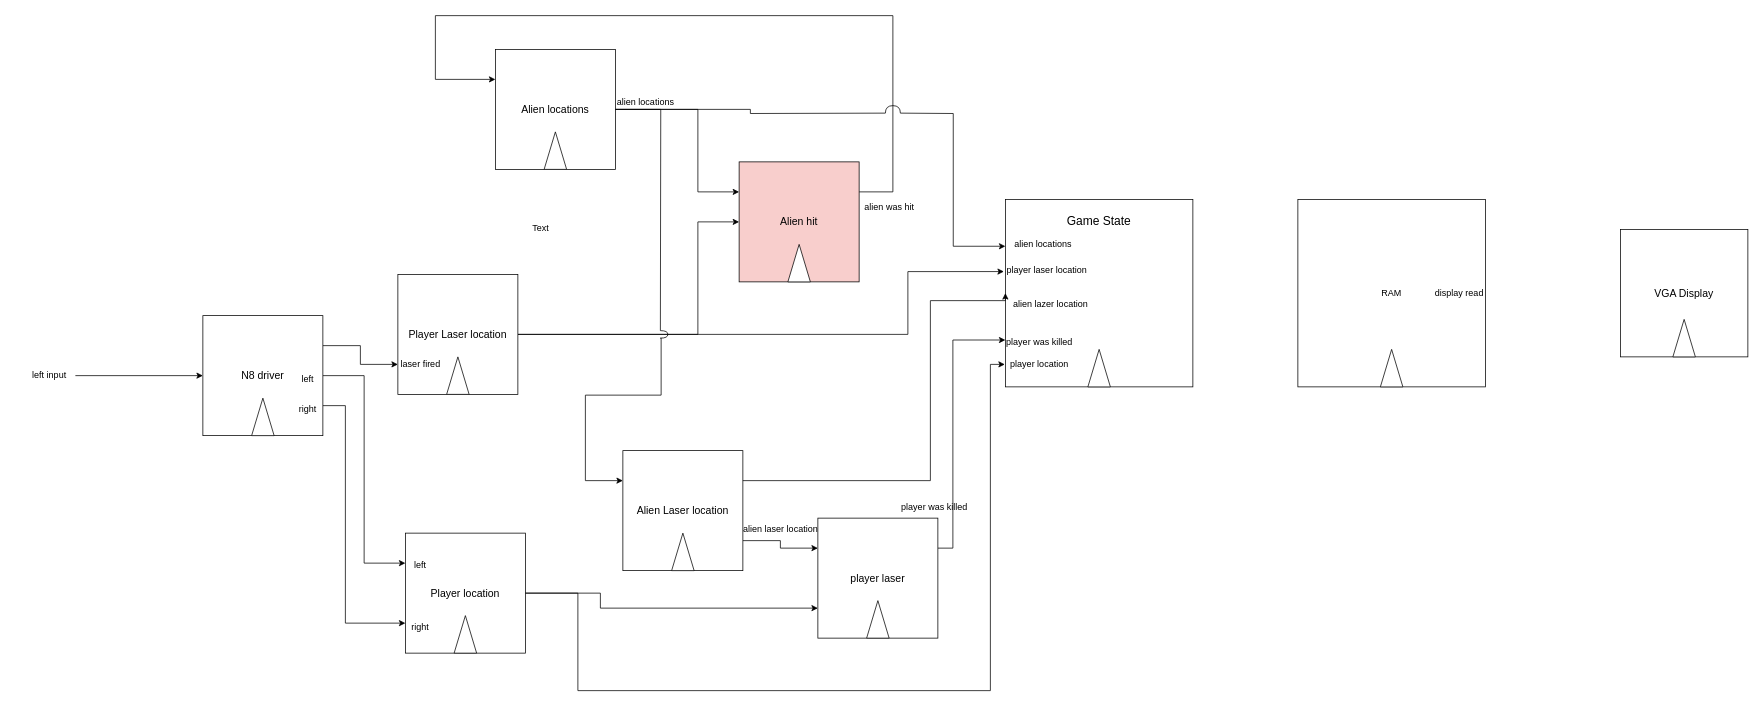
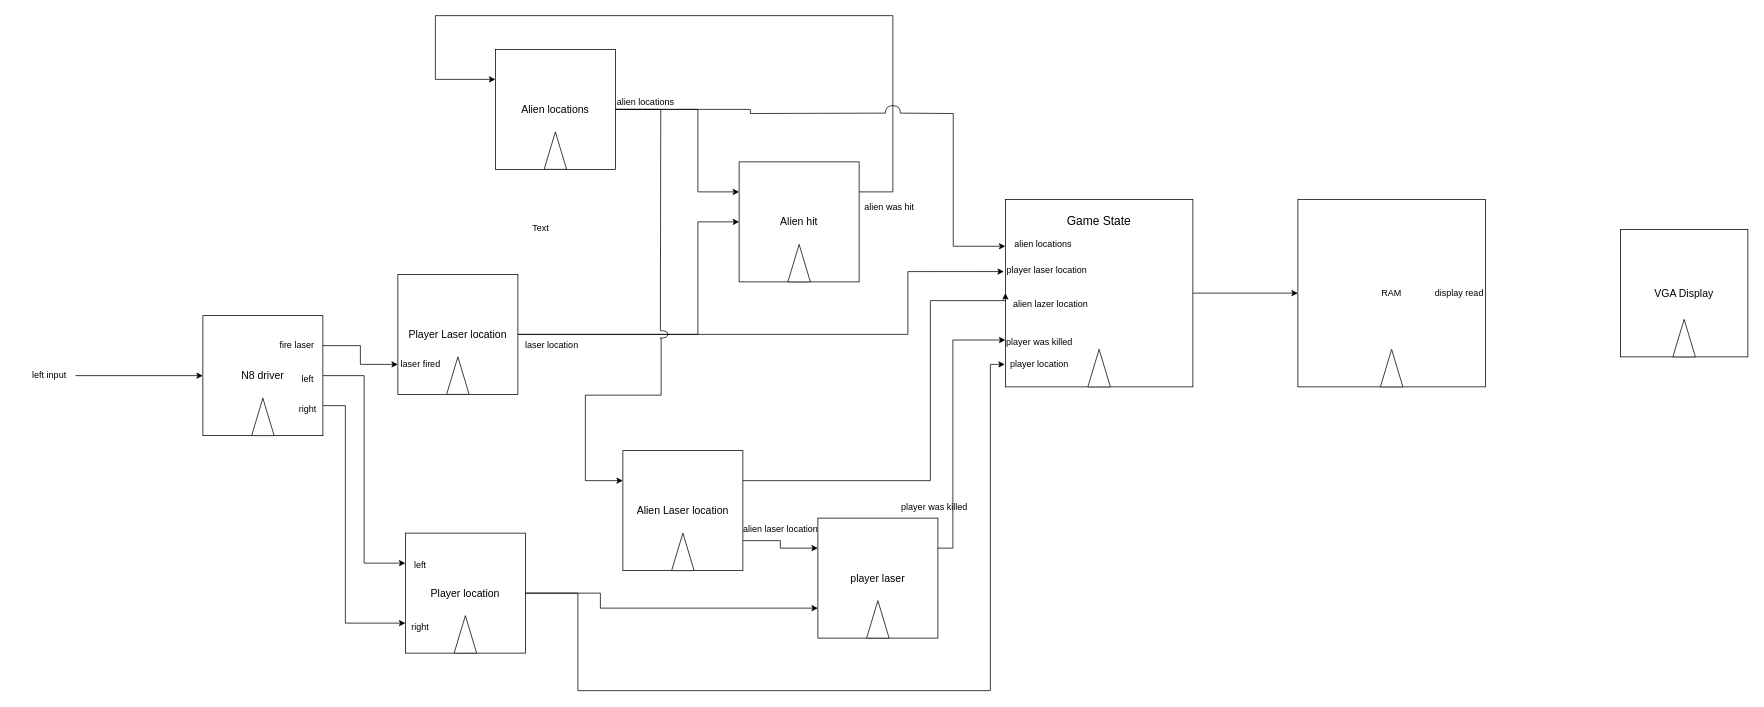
node "Alien hit": fillcolor #f8cecc -> #ffffff
edge "Game State" -> "RAM": added
node "fire laser": added
node "laser location": added
